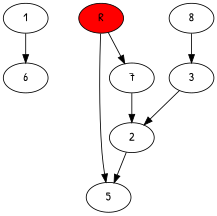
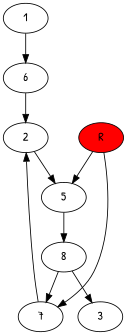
edge "3" -> "2": now "6" -> "2"
edge "5" -> "8": added
edge "8" -> "7": added
